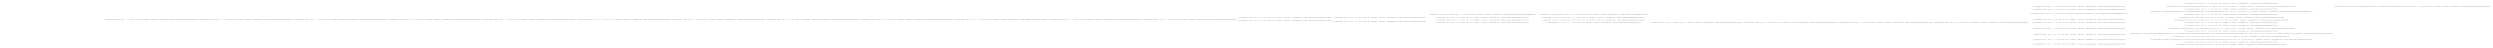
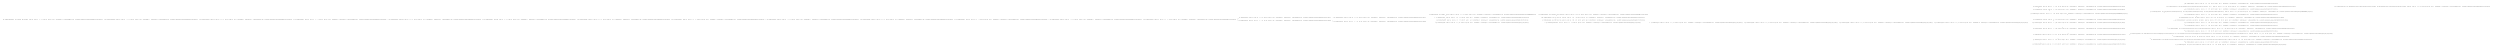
node "type = XCUIElementTypeApplication": added
